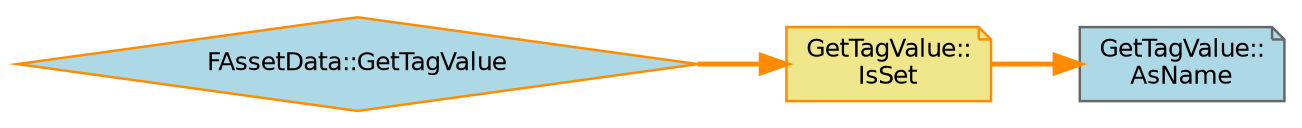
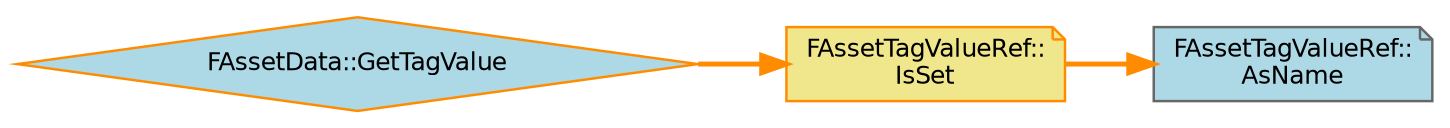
node "GetTagValue:: IsSet": label "GetTagValue:: IsSet" -> "FAssetTagValueRef:: IsSet"
node "GetTagValue:: AsName": label "GetTagValue:: AsName" -> "FAssetTagValueRef:: AsName"
